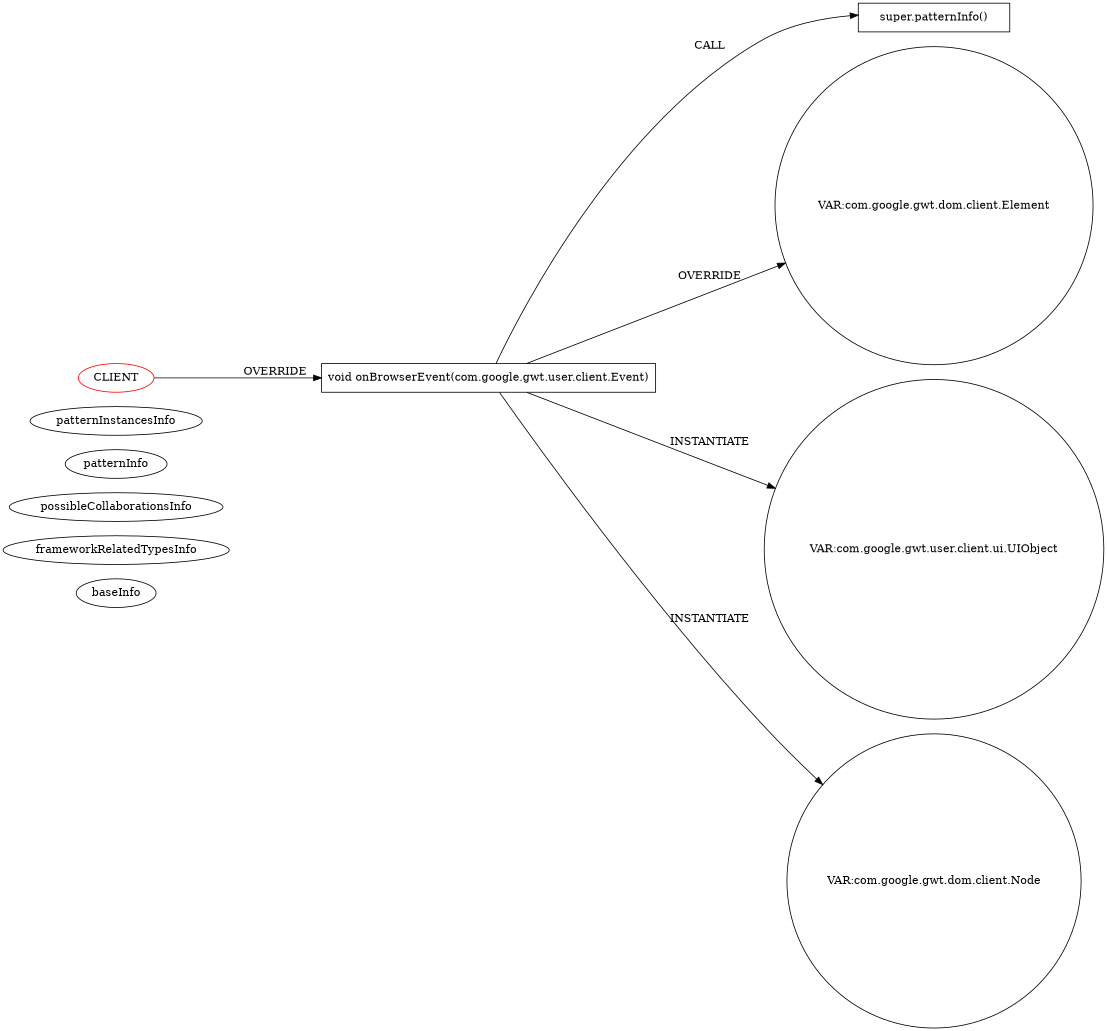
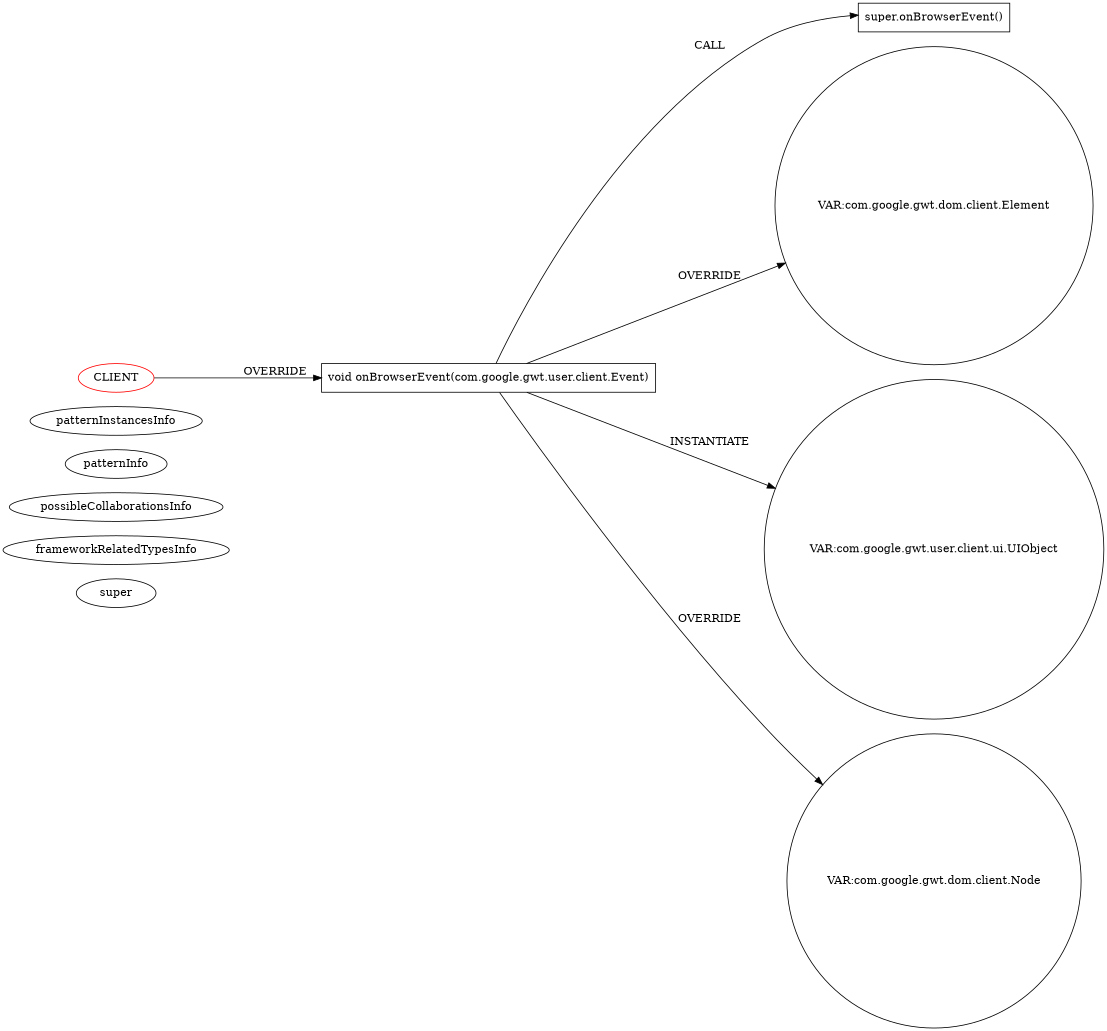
node "super.patternInfo()": label "super.patternInfo()" -> "super.onBrowserEvent()"
node "baseInfo": label "baseInfo" -> "super"
edge "void onBrowserEvent(com.google.gwt.user.client.Event)" -> "VAR:com.google.gwt.dom.client.Node": label "INSTANTIATE" -> "OVERRIDE"
